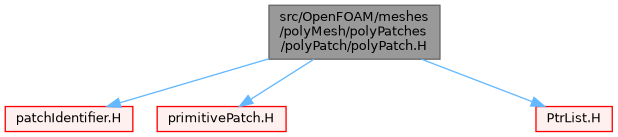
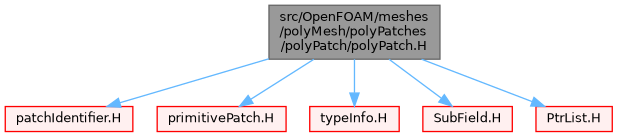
node "typeInfo.H": added
node "SubField.H": added
